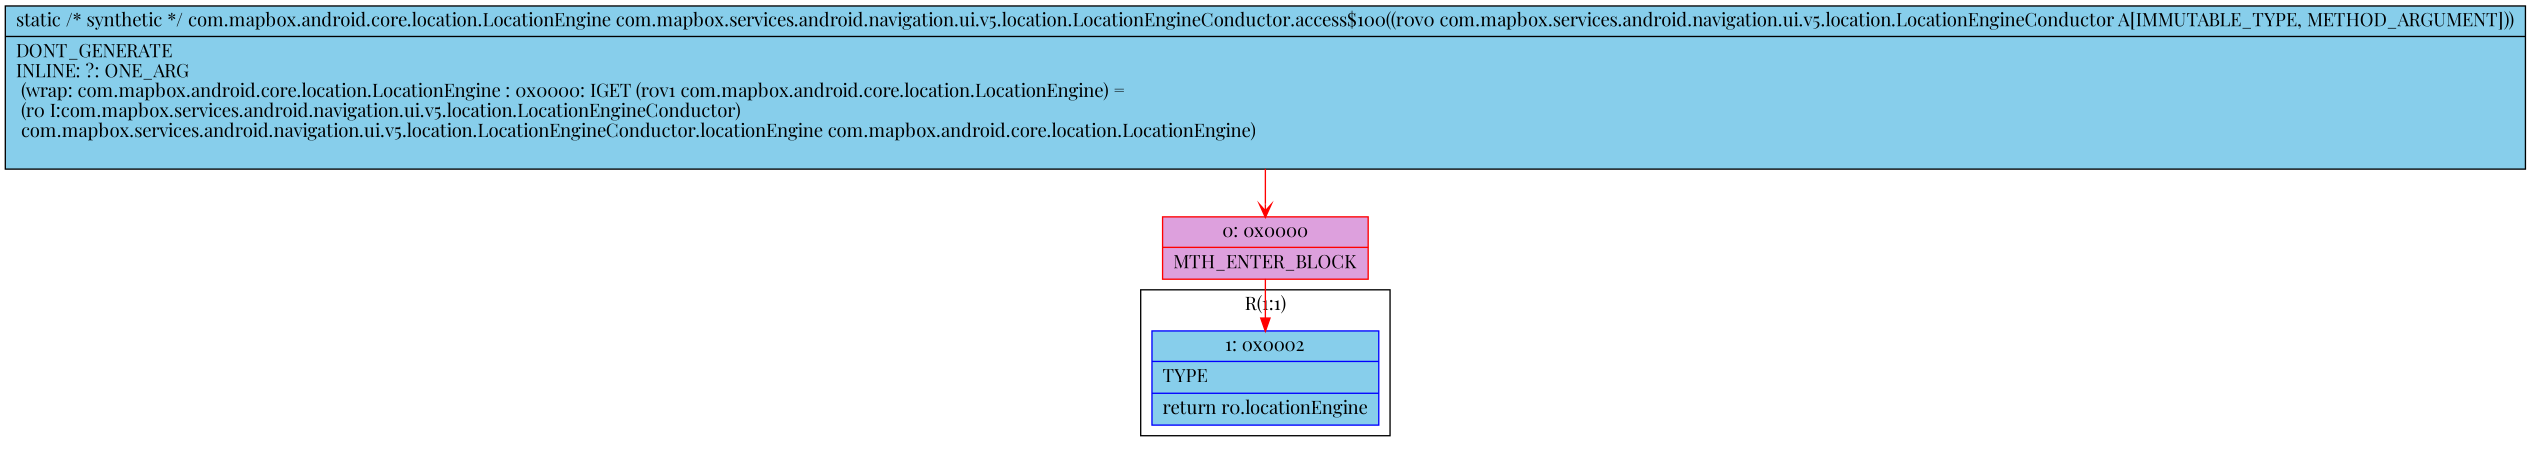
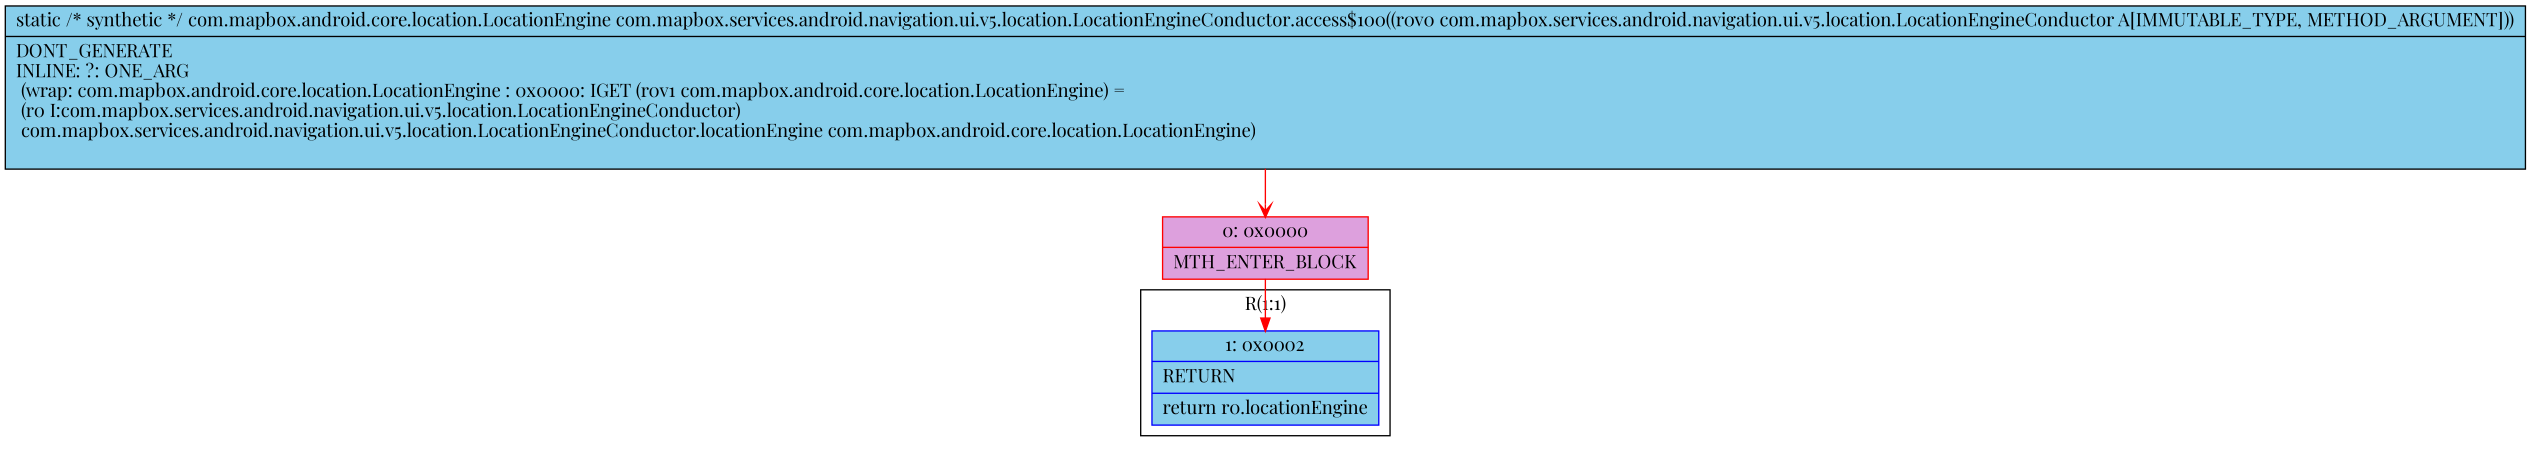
node "1: 0x0002": text "TYPE" -> "RETURN"
